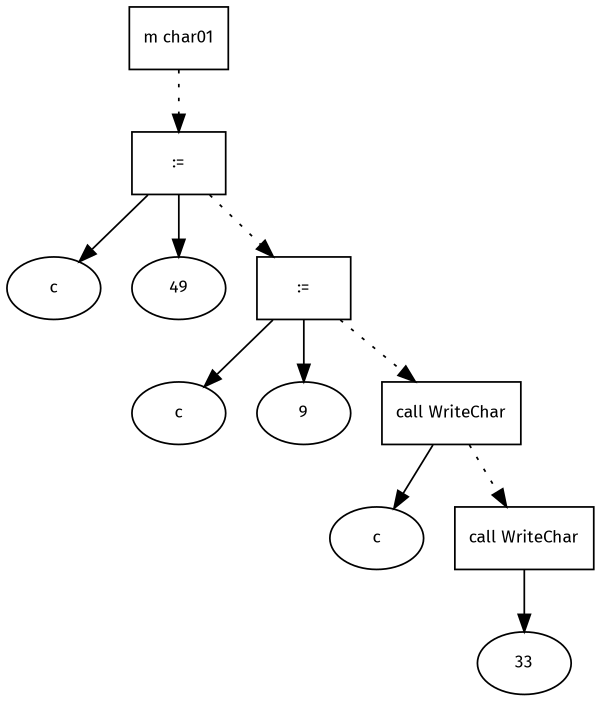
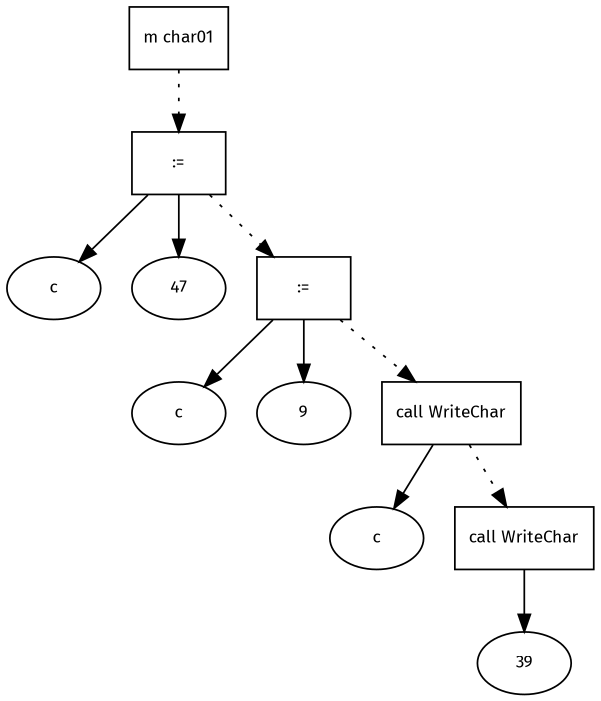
node "49": label "49" -> "47"
node "33": label "33" -> "39"
